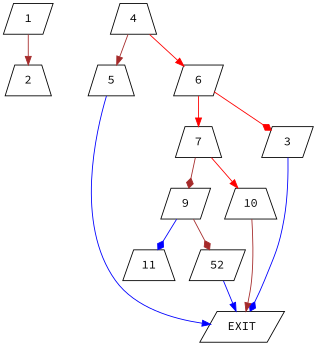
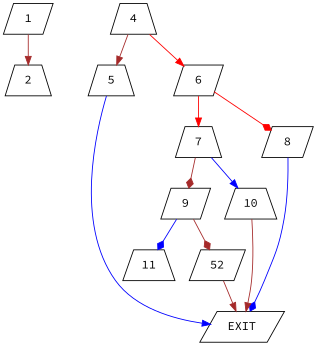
node "3": label "3" -> "8"
edge "7" -> "10": color red -> blue
edge "52" -> "EXIT": color blue -> brown
